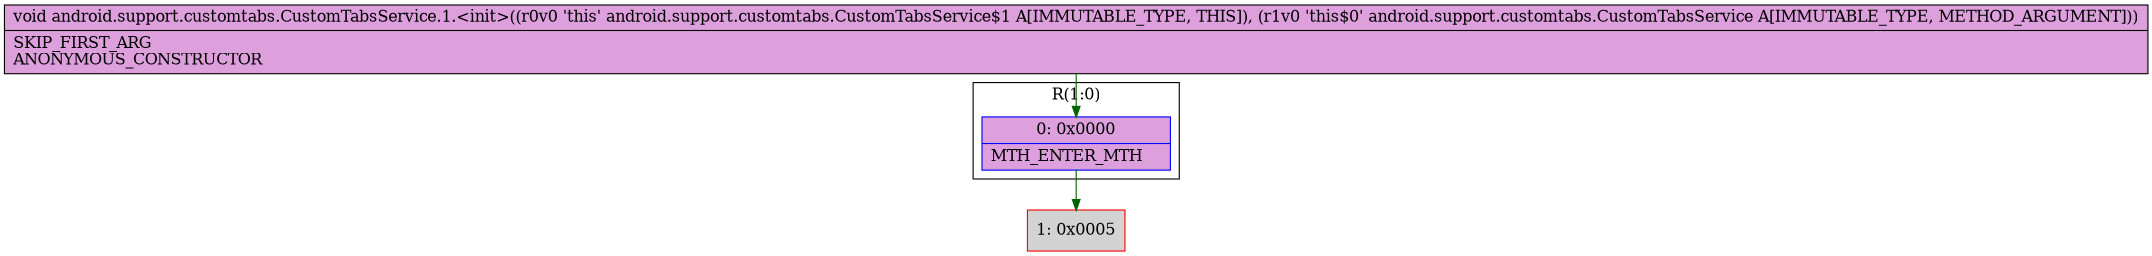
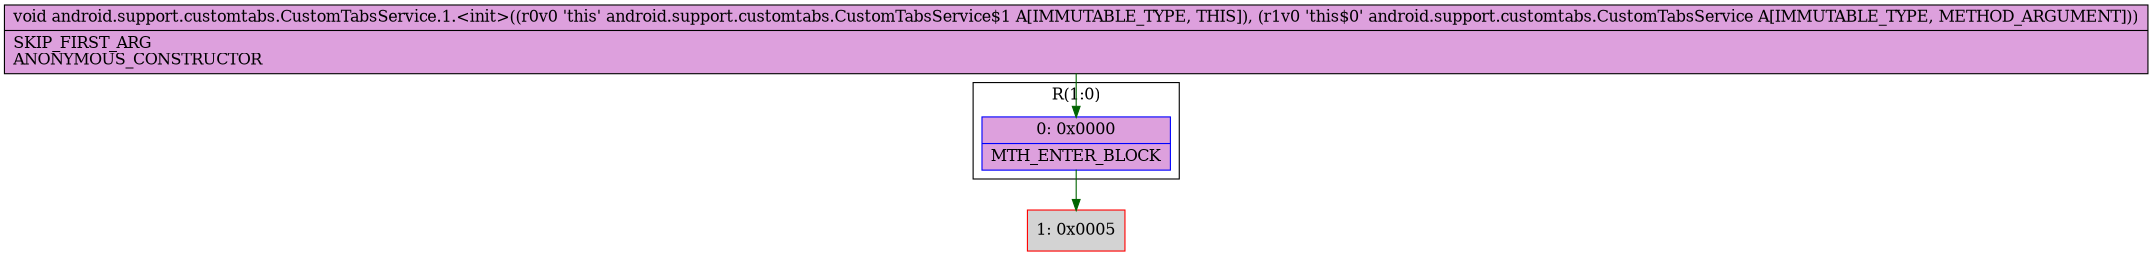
node "0: 0x0000": text "MTH_ENTER_MTH" -> "MTH_ENTER_BLOCK"
